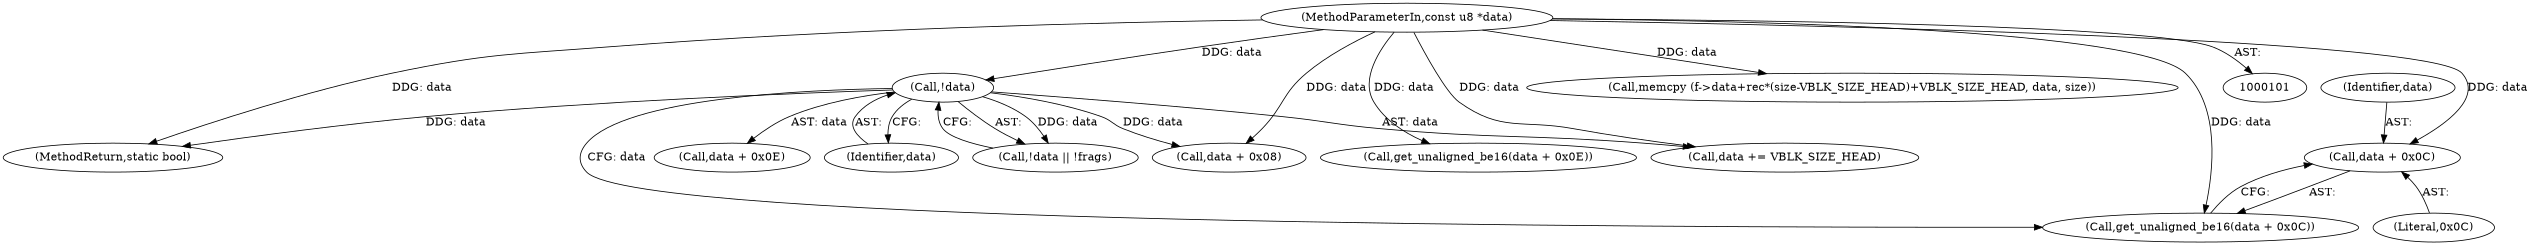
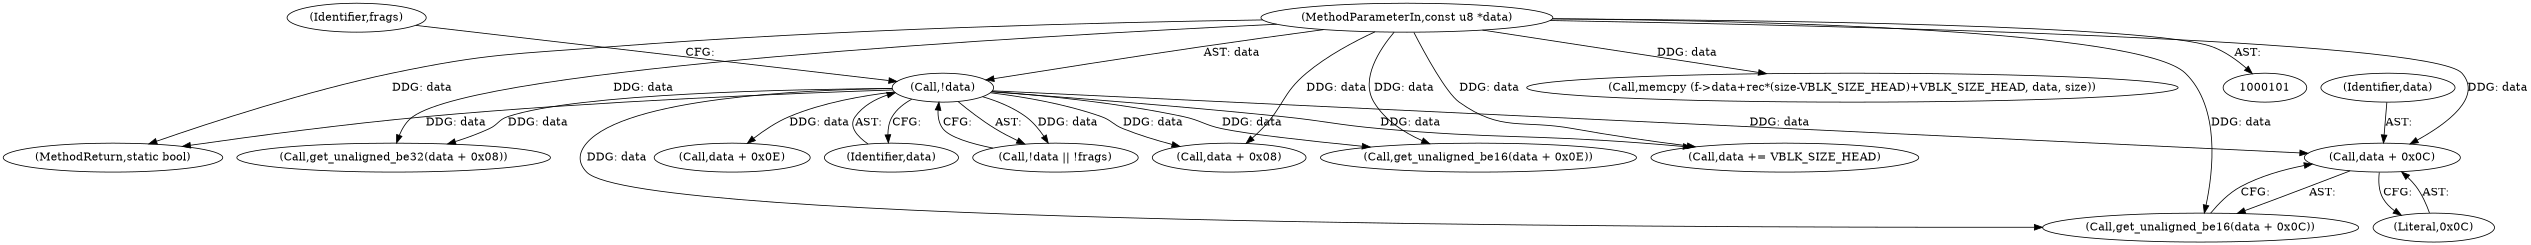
node "(Identifier,frags)": added
edge "(MethodParameterIn,const u8 *data)" -> "(Call,!data)": label "DDG: data" -> "AST: data"
edge "(Call,!data)" -> "(Call,get_unaligned_be16(data + 0x0E))": added, label "DDG: data"
edge "(Call,!data)" -> "(Call,data + 0x0C)": added, label "DDG: data"
edge "(Call,!data)" -> "(Call,data + 0x0E)": label "AST: data" -> "DDG: data"
edge "(Call,!data)" -> "(Call,data += VBLK_SIZE_HEAD)": label "AST: data" -> "DDG: data"
node "(Call,get_unaligned_be32(data + 0x08))": added
edge "(Call,!data)" -> "(Call,get_unaligned_be16(data + 0x0C))": label "CFG: data" -> "DDG: data"
edge "(Call,data + 0x0C)" -> "(Literal,0x0C)": added, label "CFG:"
